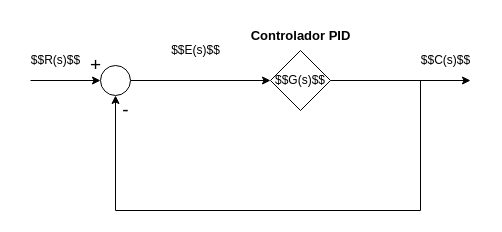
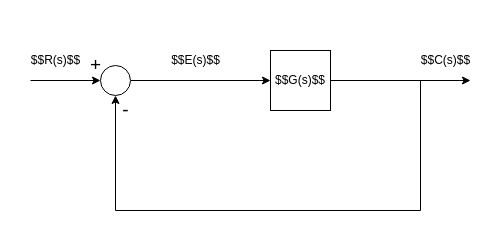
node "Controlador PID": removed
node "$$E(s)$$": moved (196, 51) -> (196, 61)
node "$$G(s)$$": shape diamond -> rectangle
